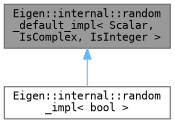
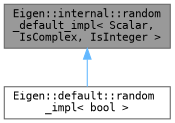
node "Eigen::internal::random _impl< bool >": label "Eigen::internal::random _impl< bool >" -> "Eigen::default::random _impl< bool >"
